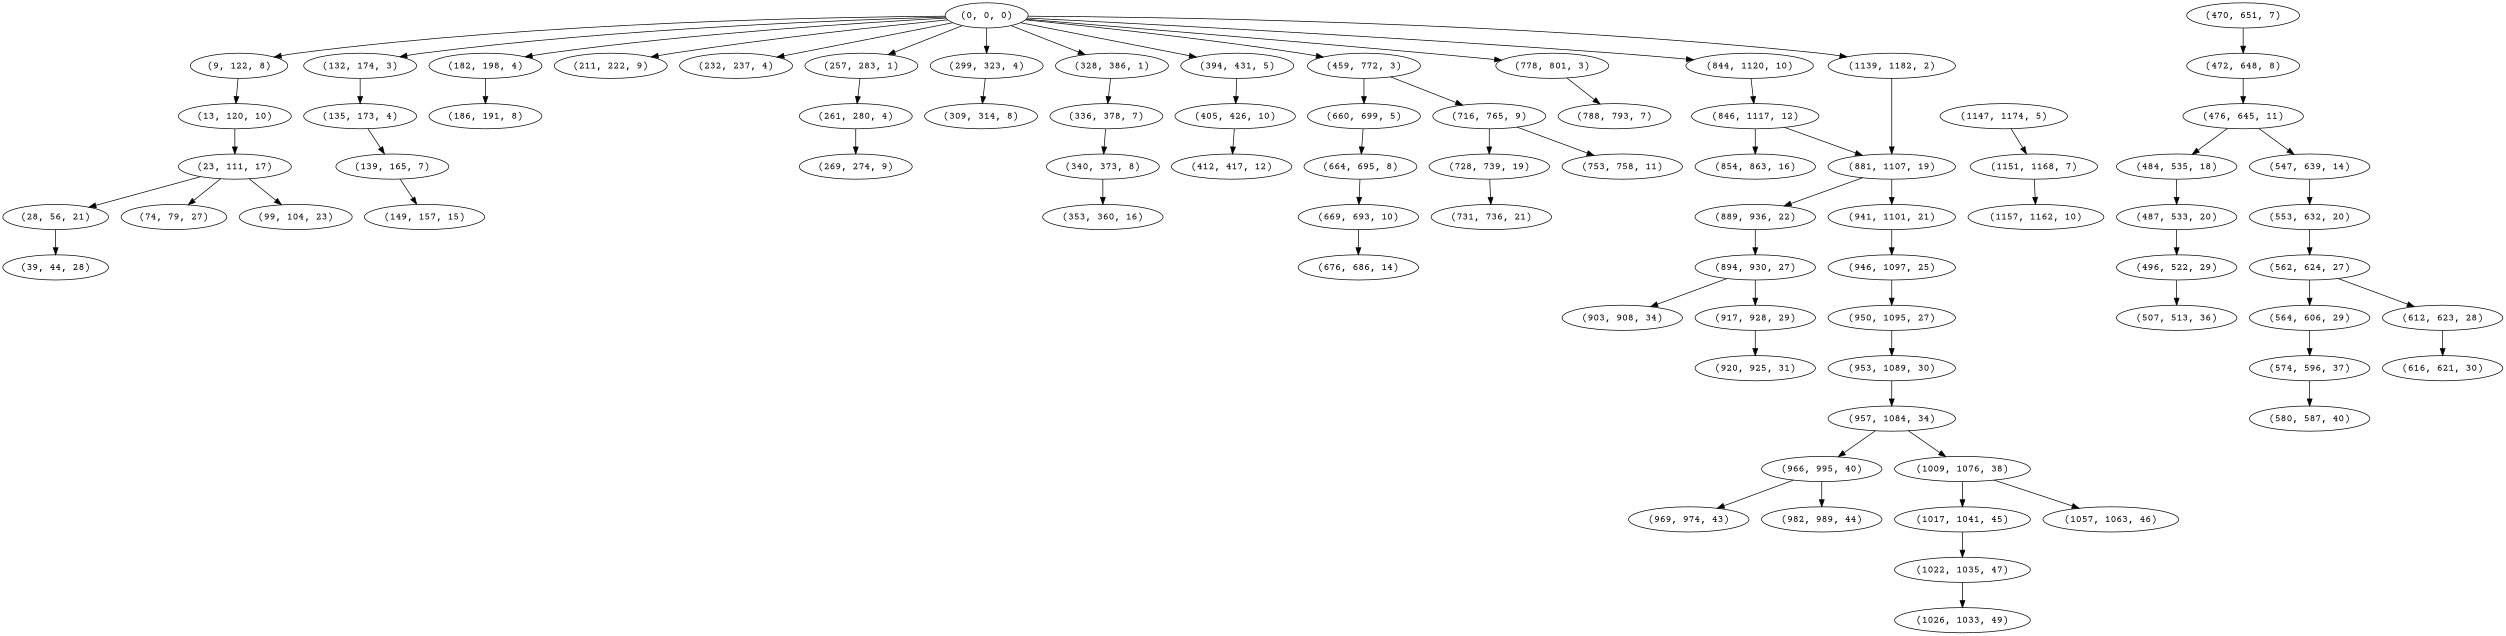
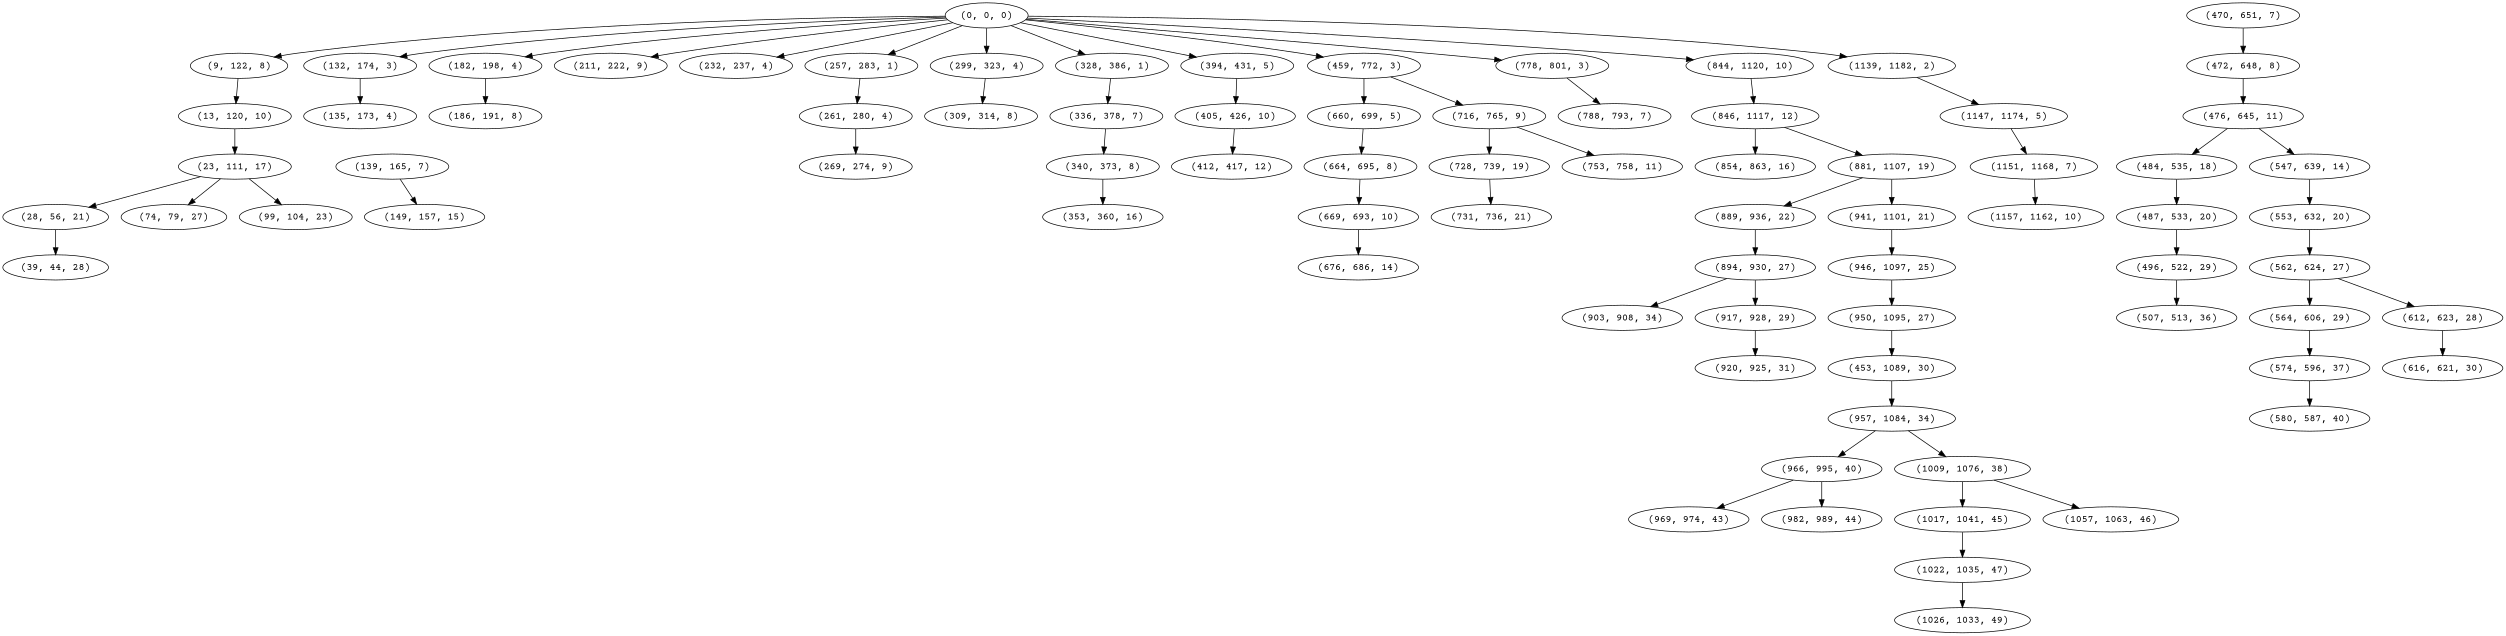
edge "(1139, 1182, 2)" -> "(881, 1107, 19)": now "(1139, 1182, 2)" -> "(1147, 1174, 5)"
edge "(135, 173, 4)" -> "(139, 165, 7)": removed
node "(953, 1089, 30)": label "(953, 1089, 30)" -> "(453, 1089, 30)"
